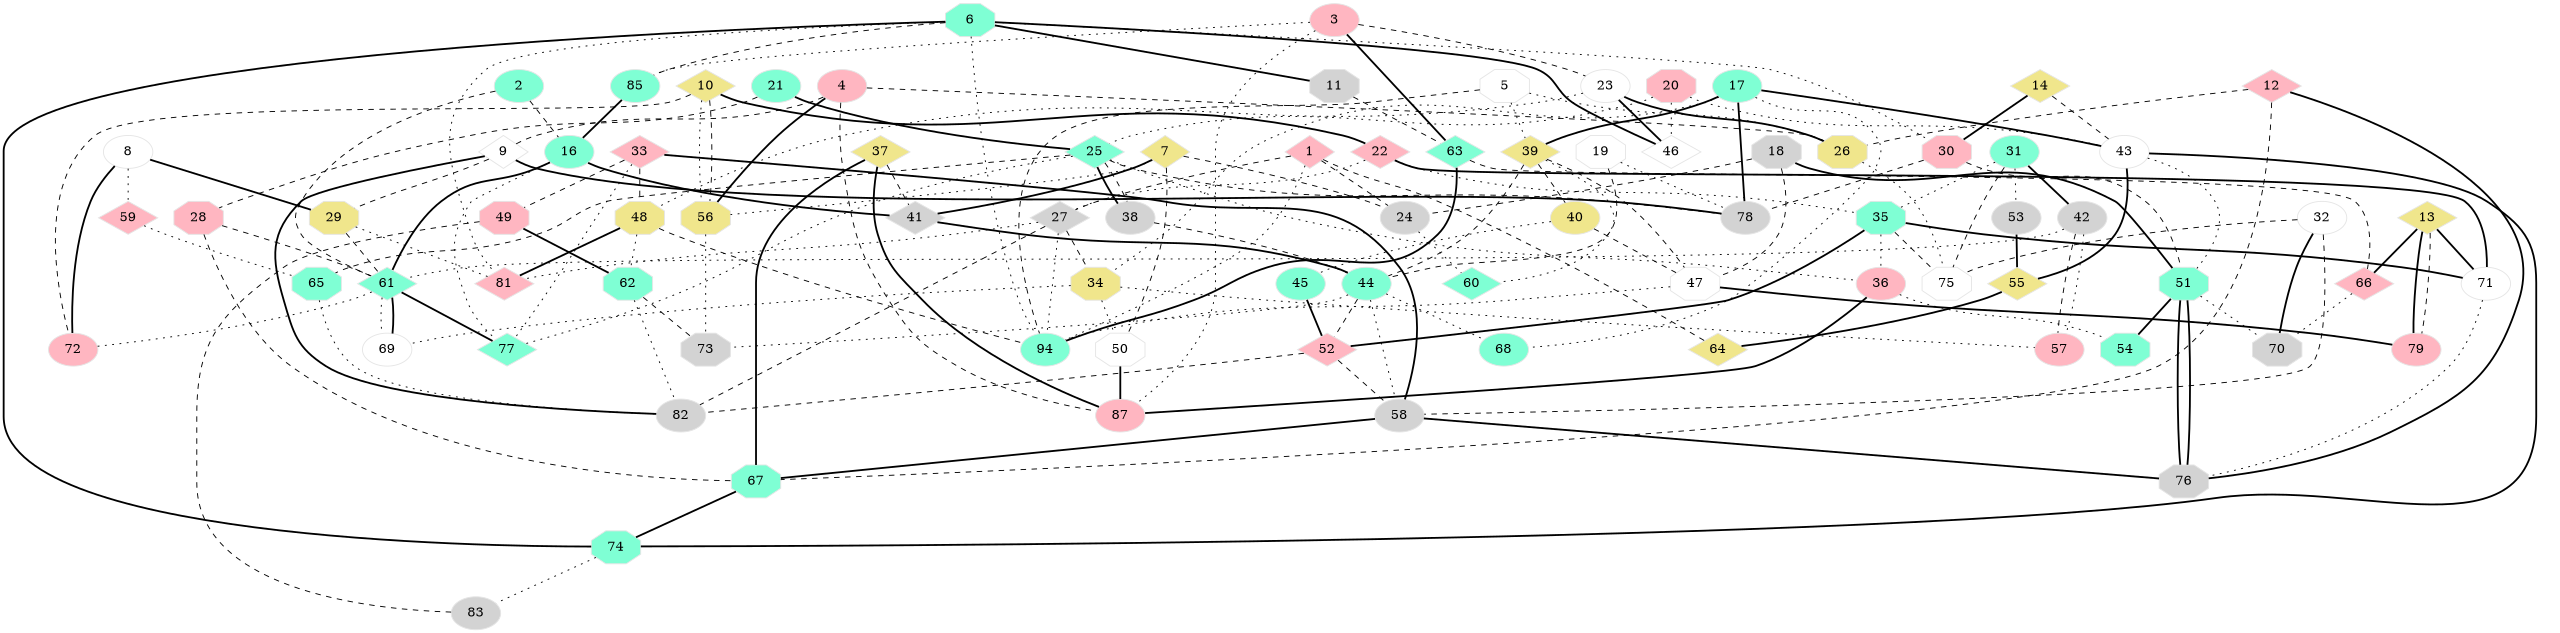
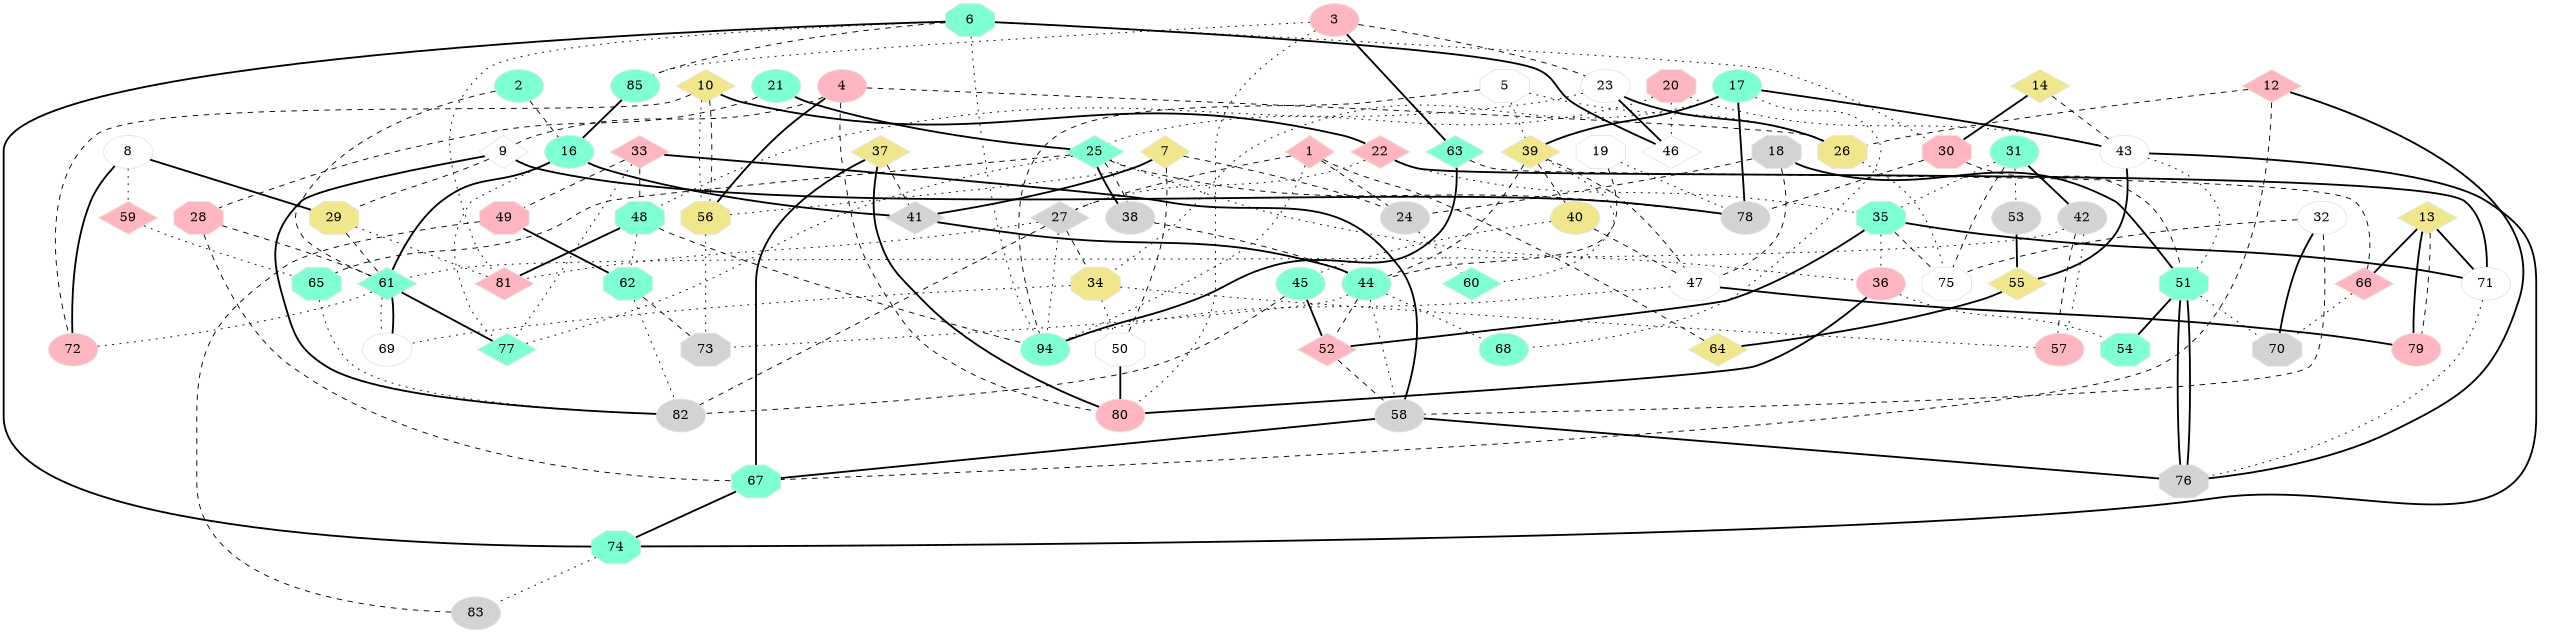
node "11": removed
node "48": fillcolor khaki -> aquamarine
edge "52" -- "82": now "45" -- "82"
node "87": label "87" -> "80"
